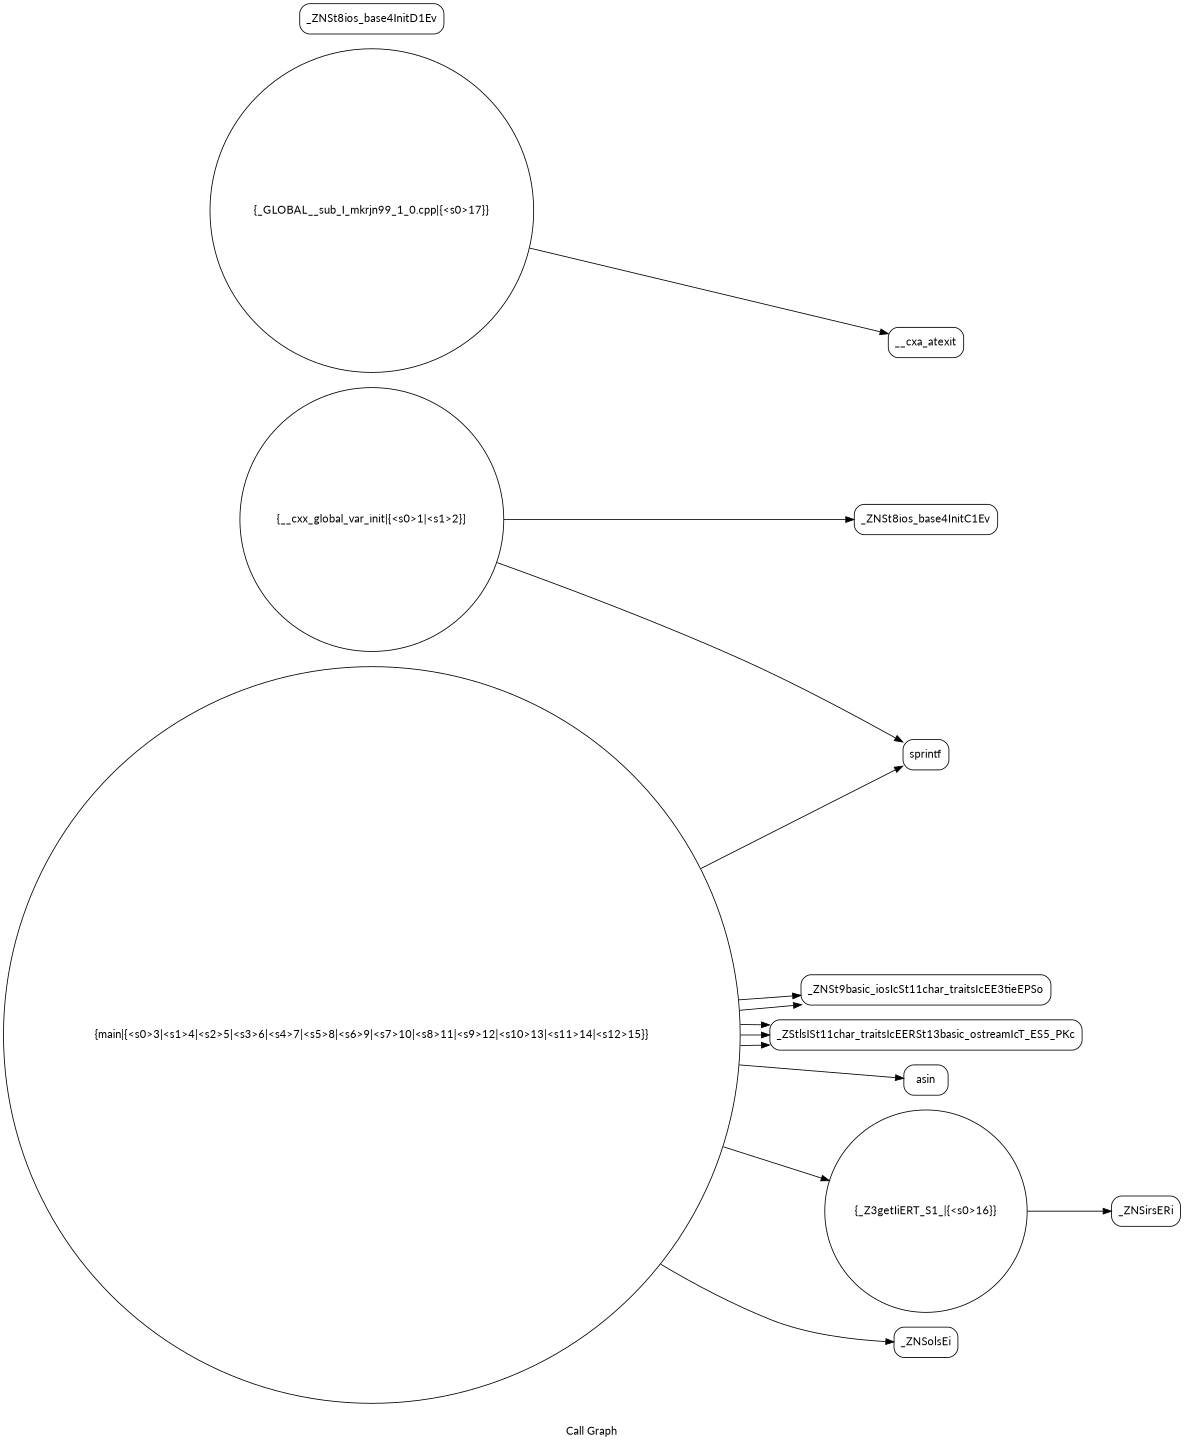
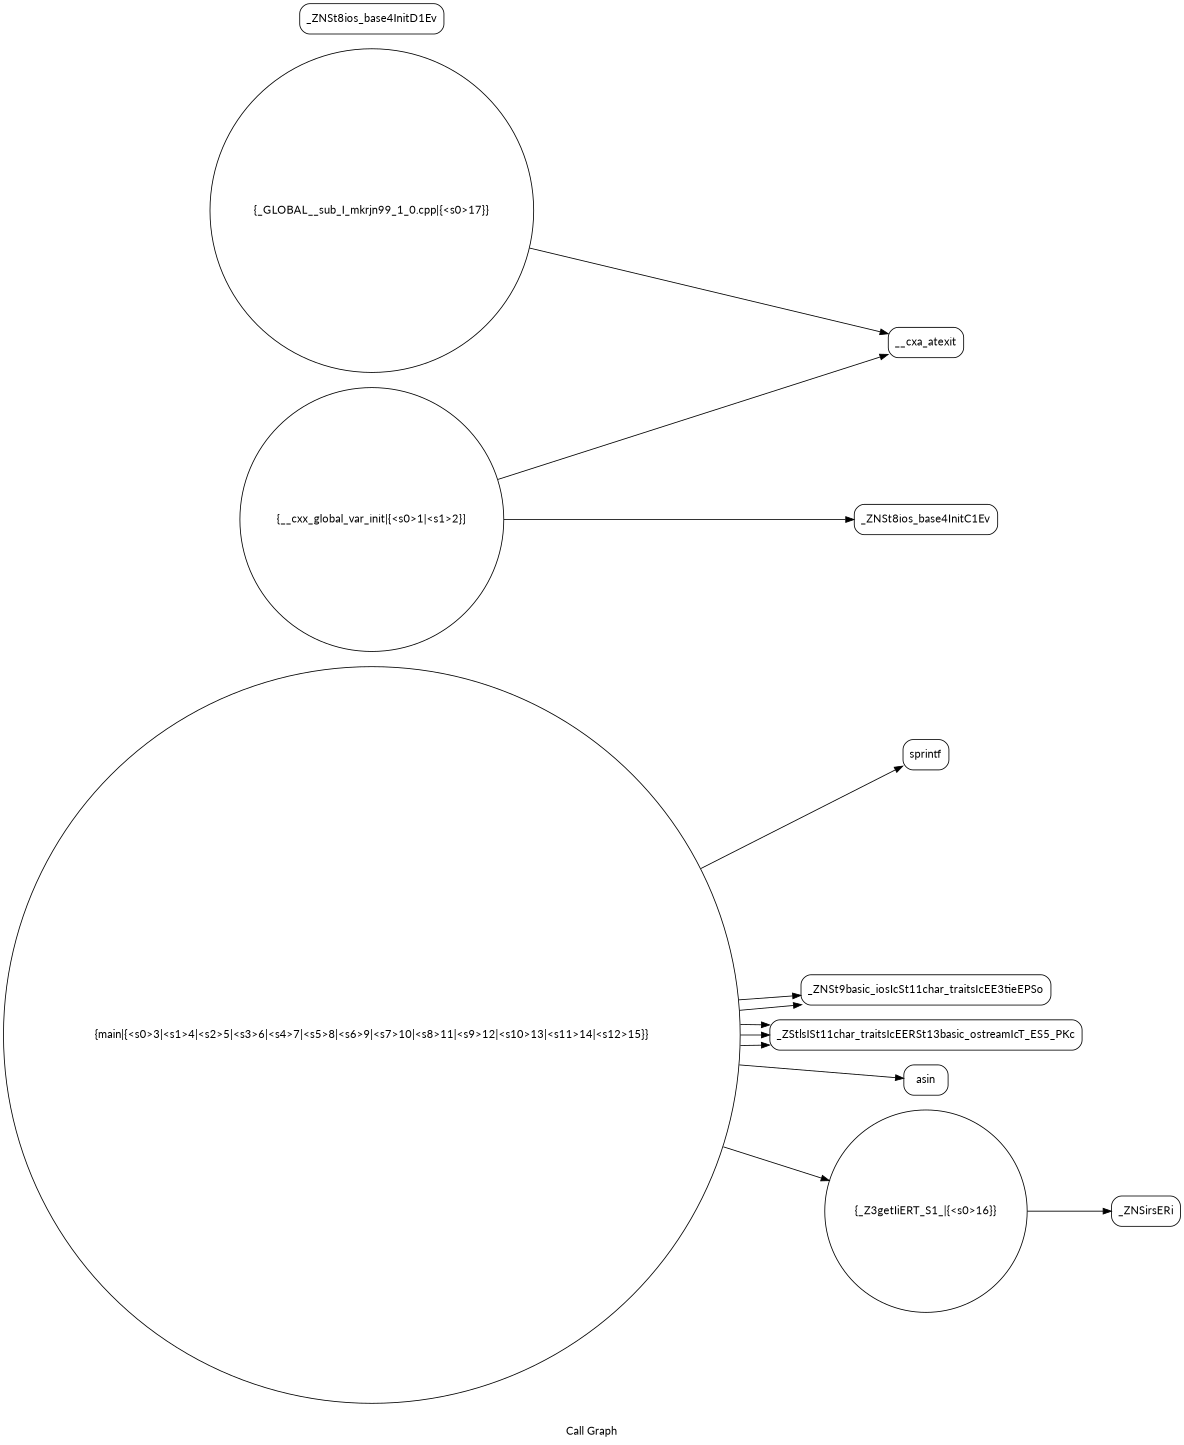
edge "{__cxx_global_var_init|{<s0>1|<s1>2}}" -> "sprintf": now "{__cxx_global_var_init|{<s0>1|<s1>2}}" -> "__cxa_atexit"
node "_ZNSolsEi": removed
